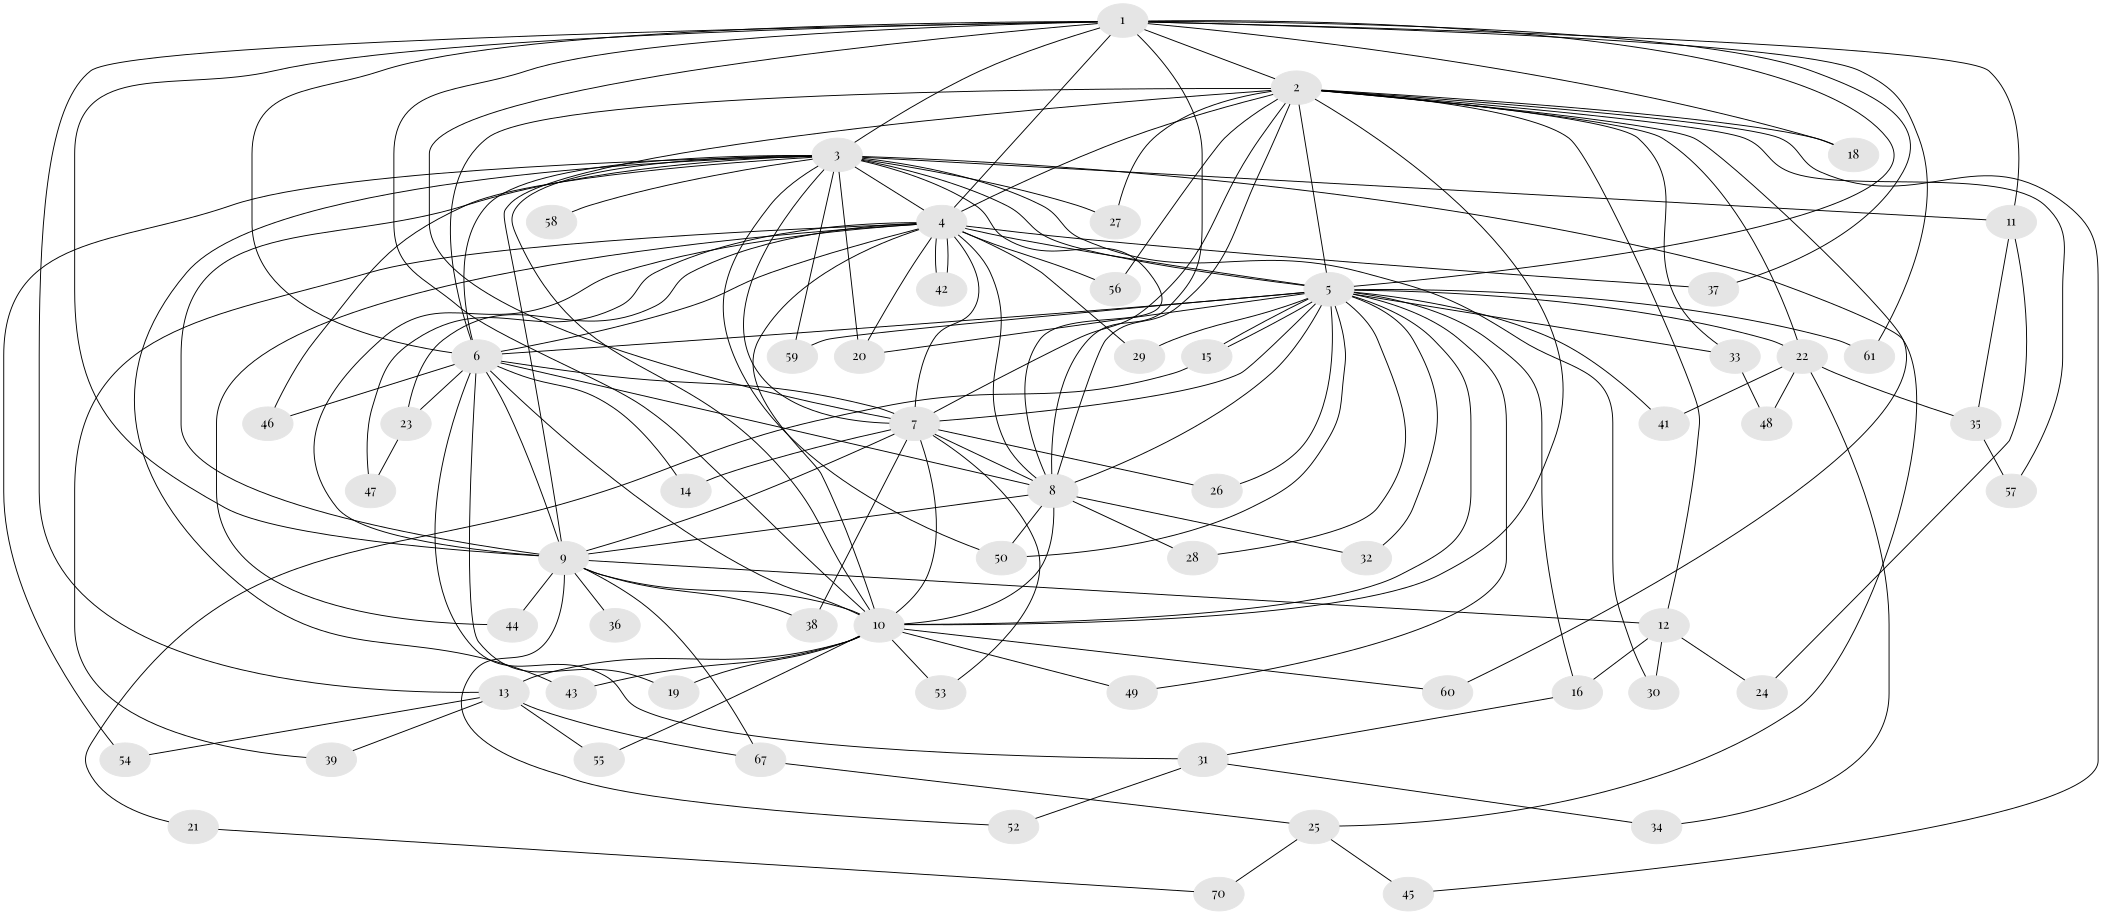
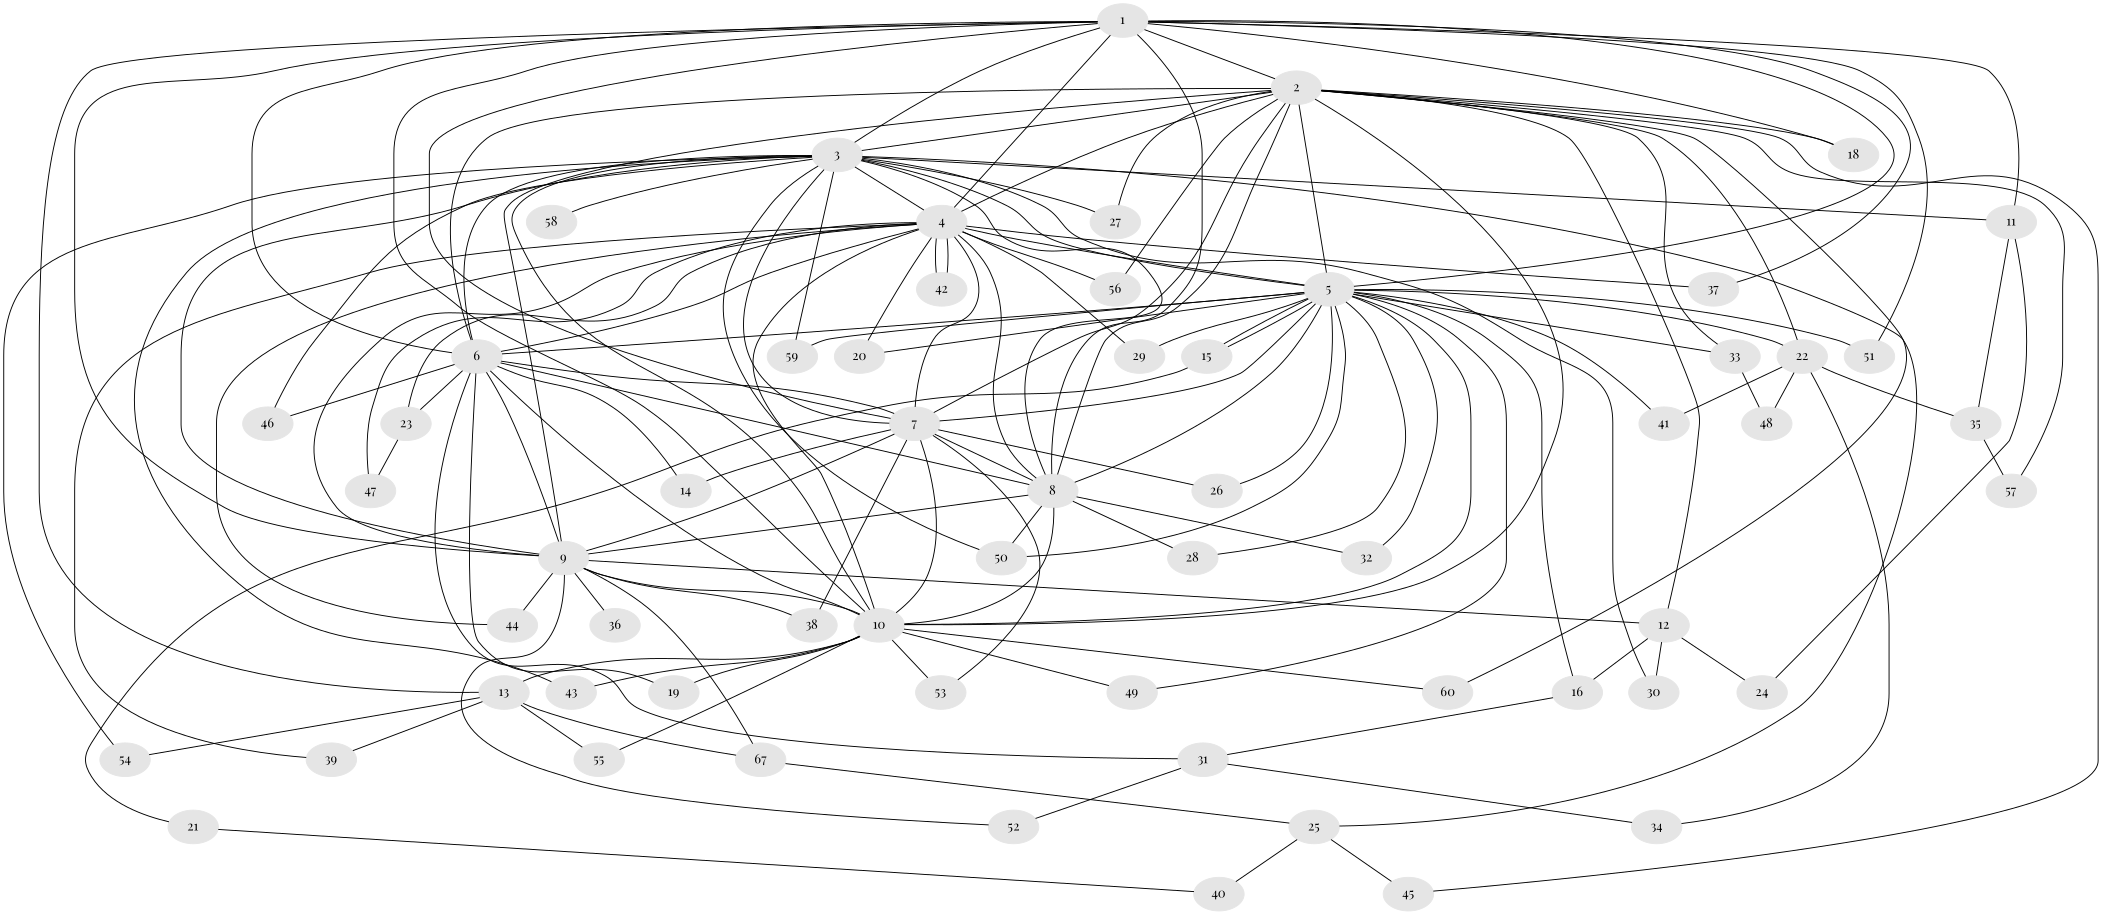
edge "3" -- "20": now "3" -- "2"
node "61": label "61" -> "51"
node "70": label "70" -> "40"
